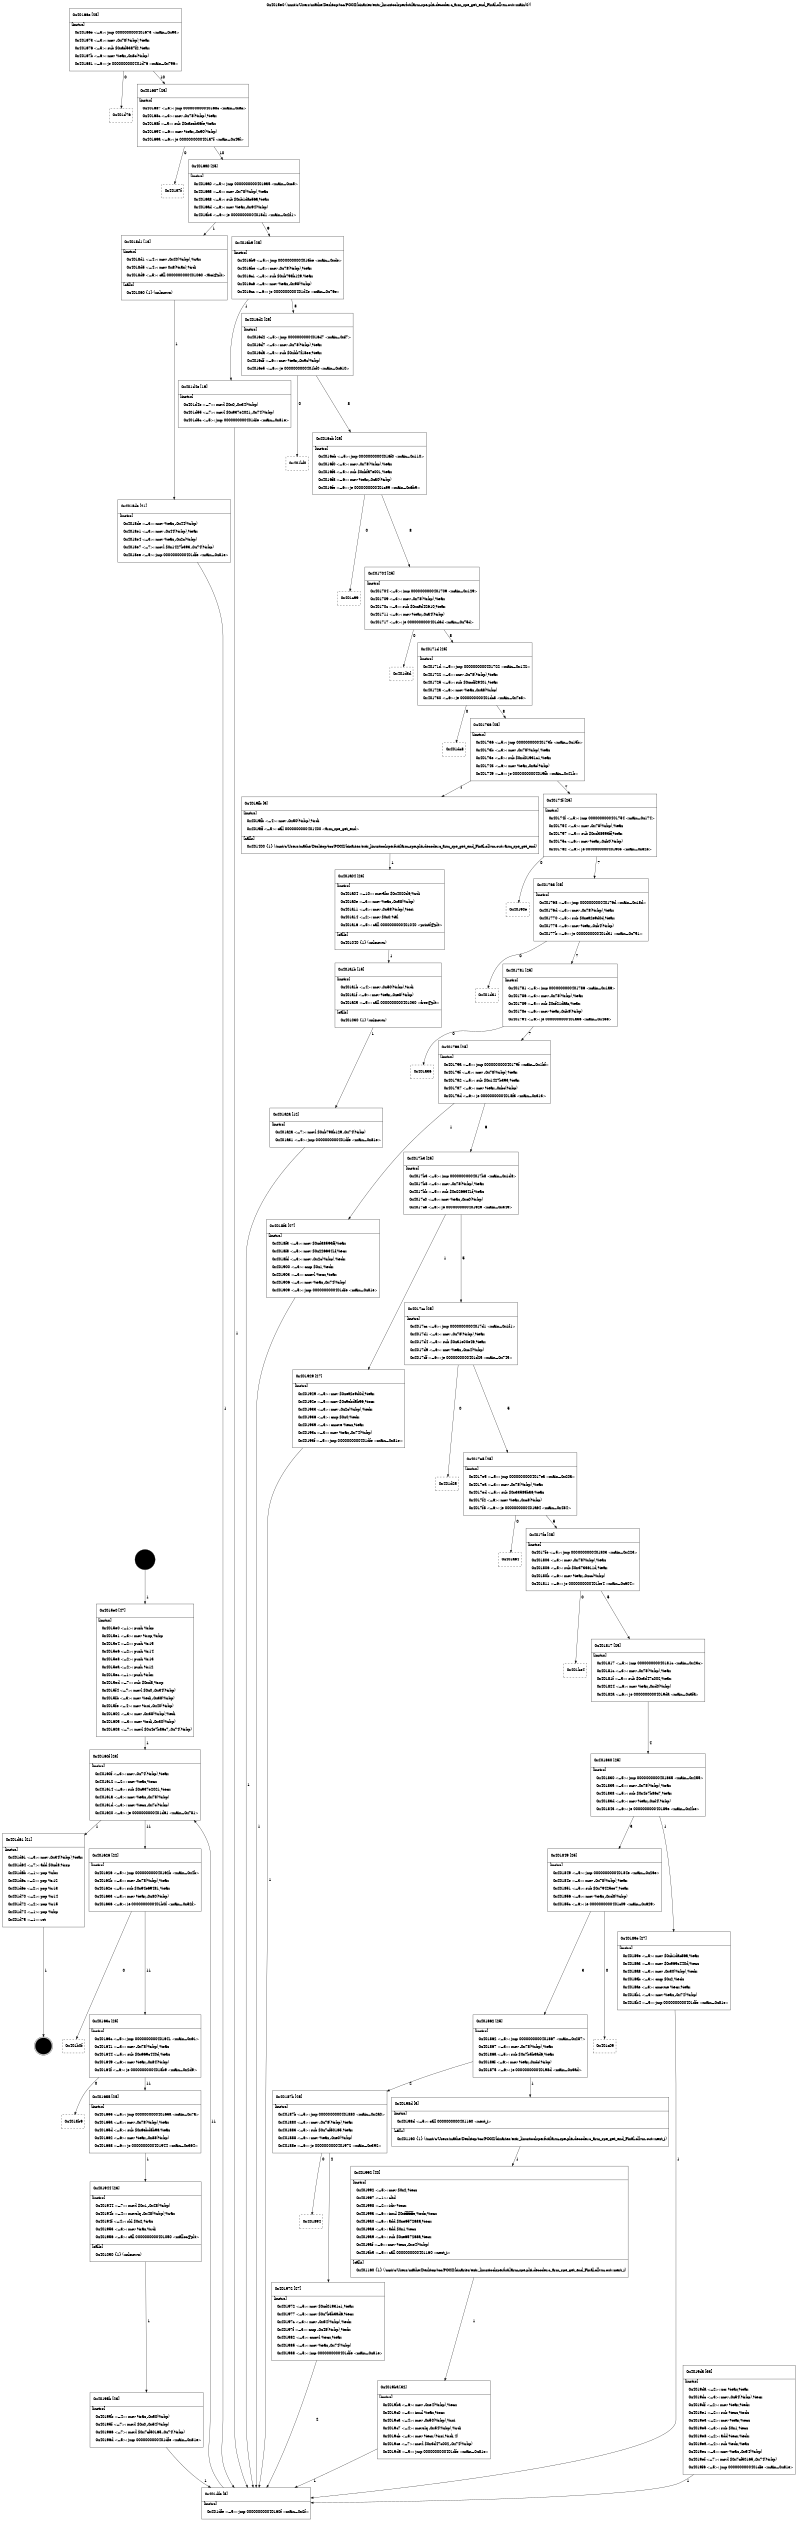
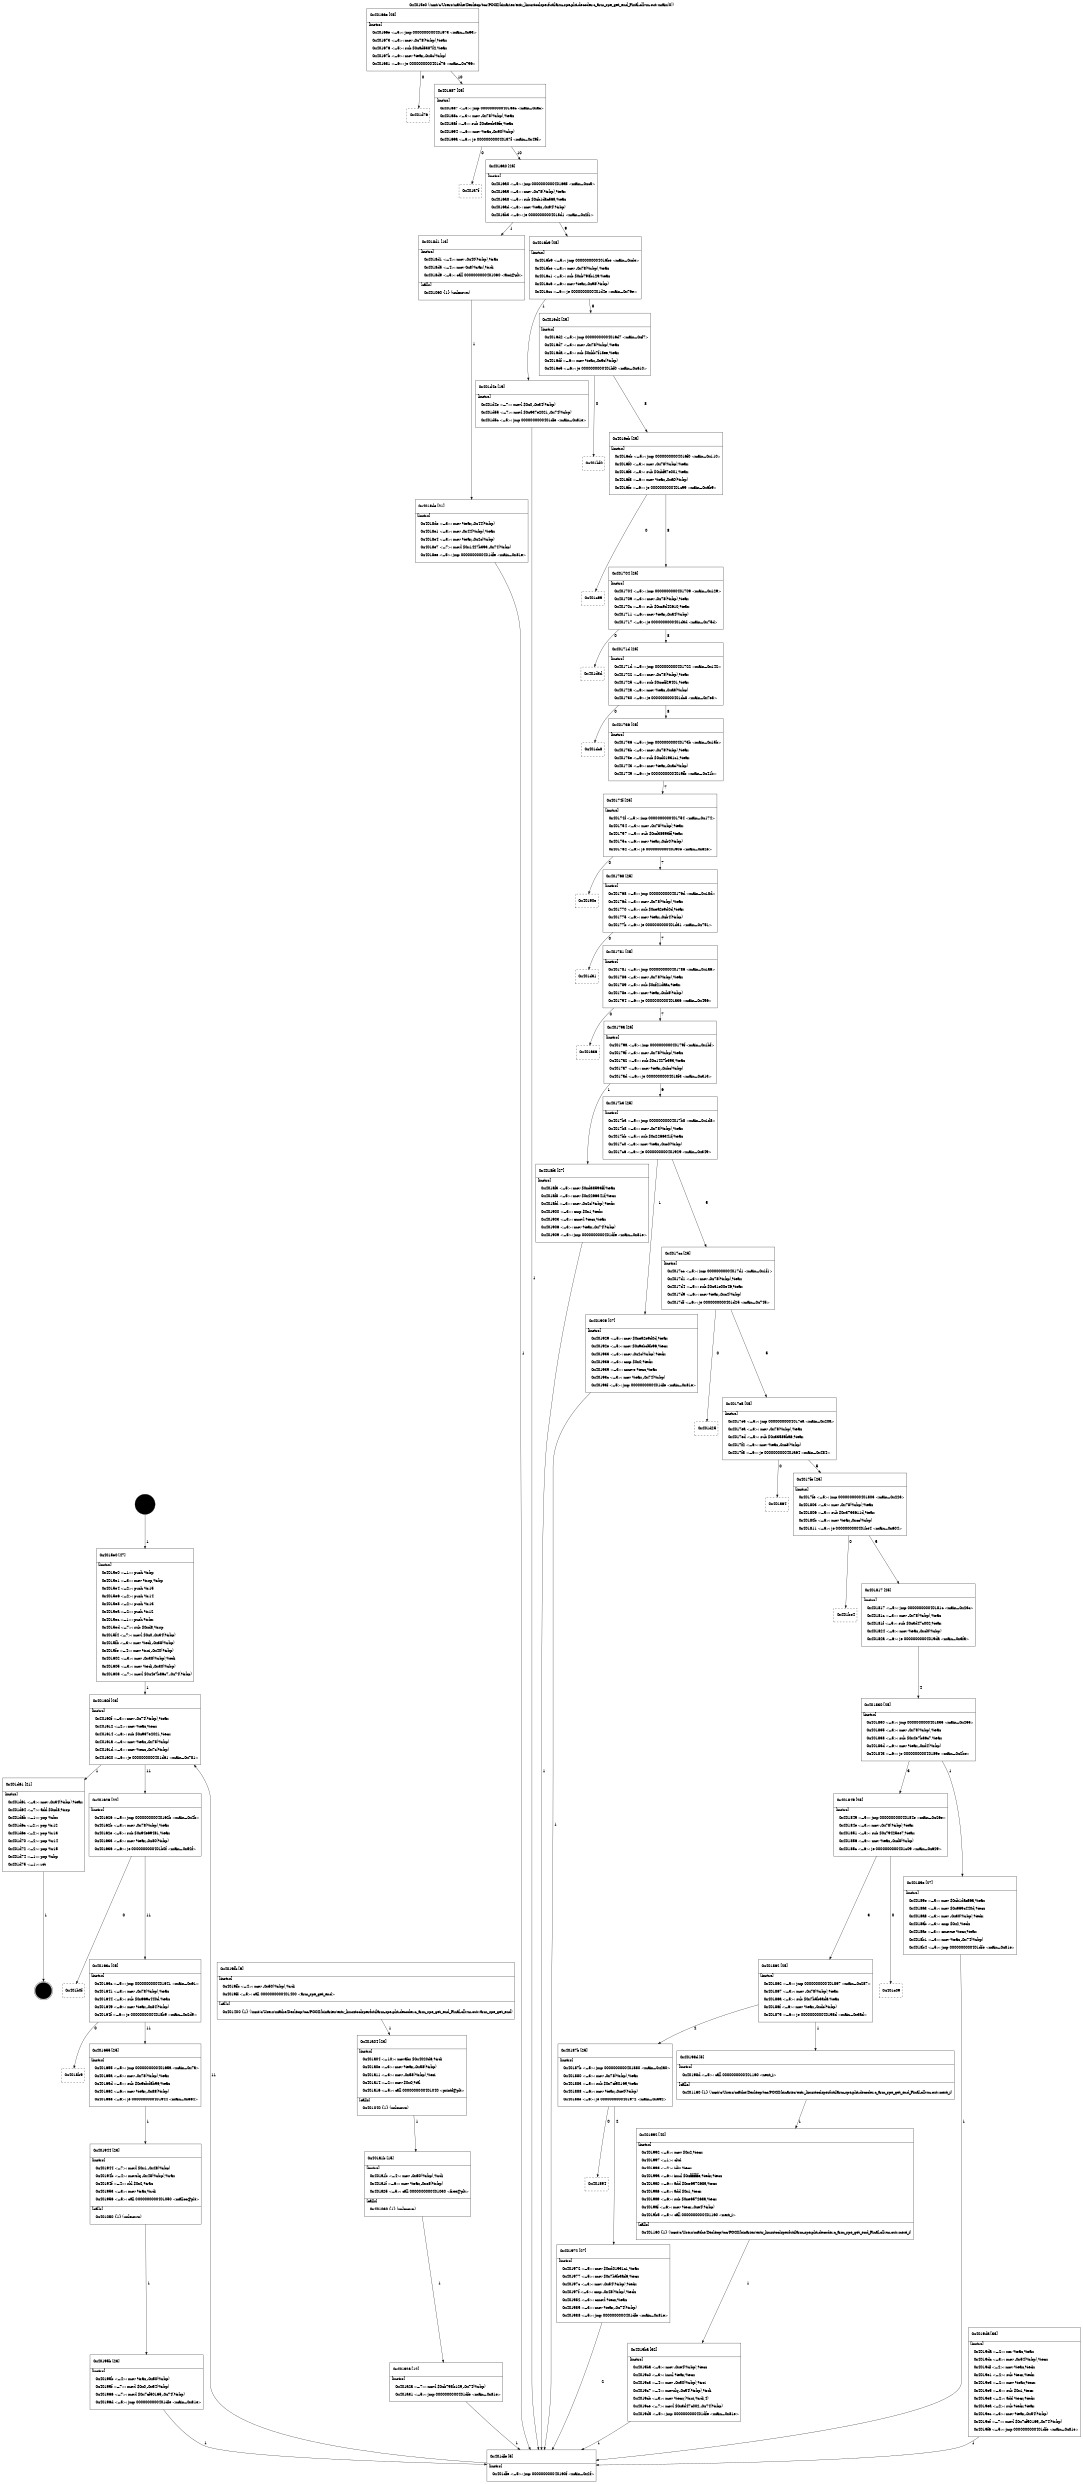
edge "0x401736 [25]" -> "0x4019fb [9]": removed, label "1"
